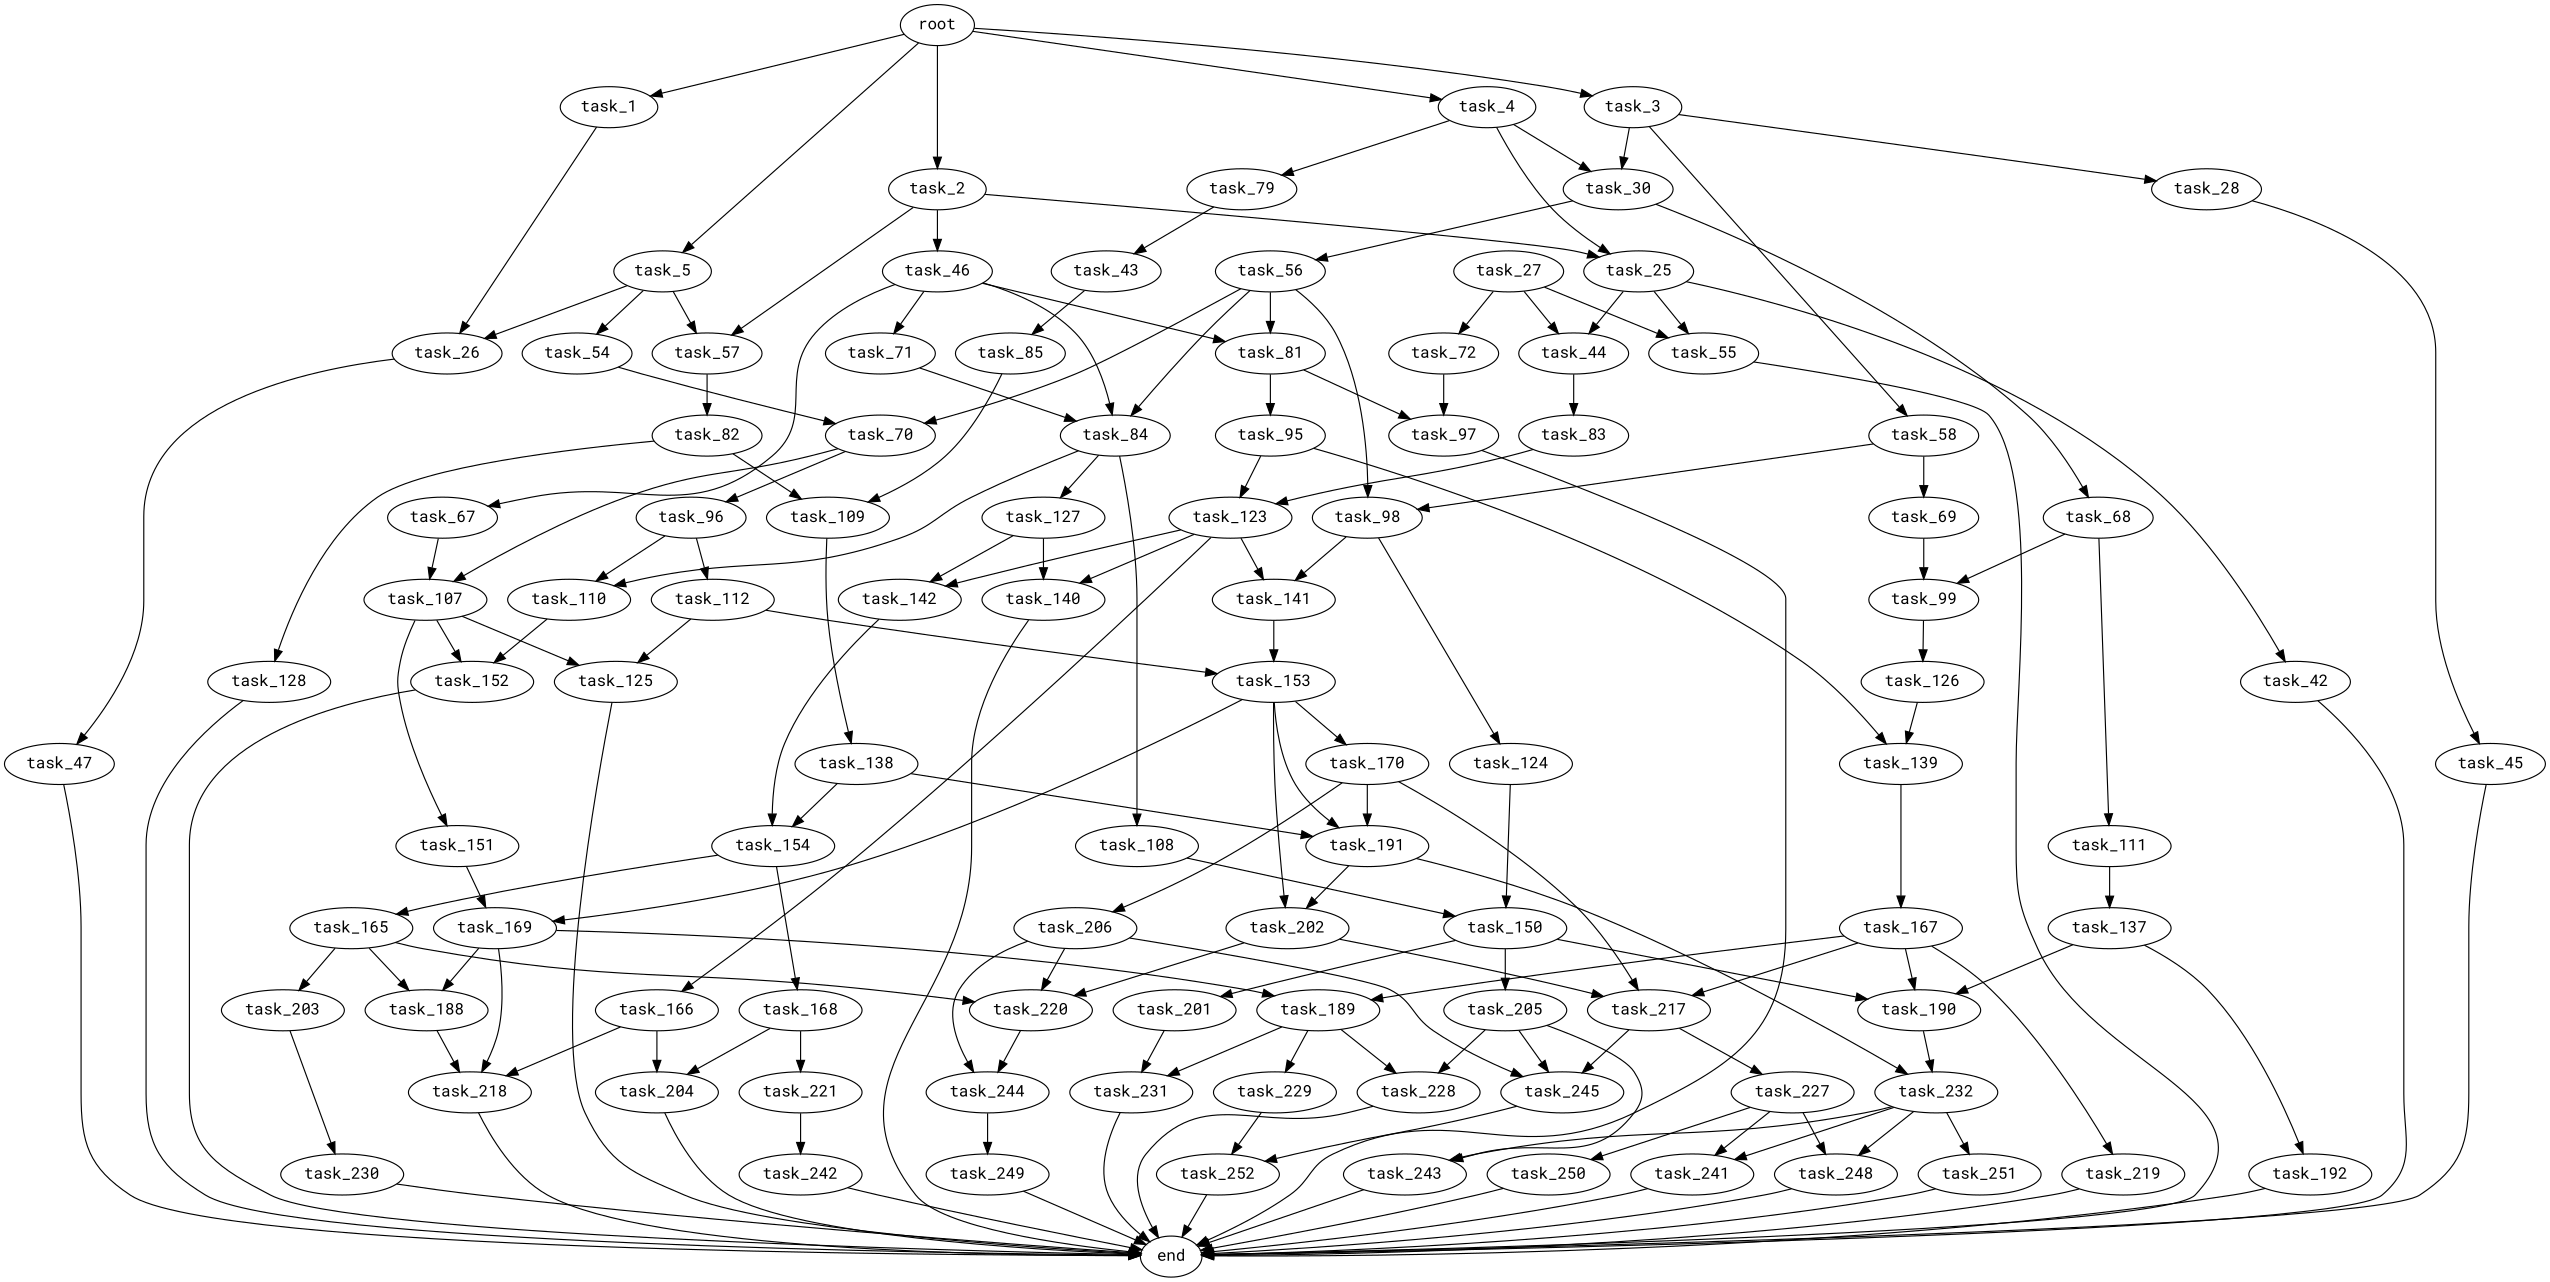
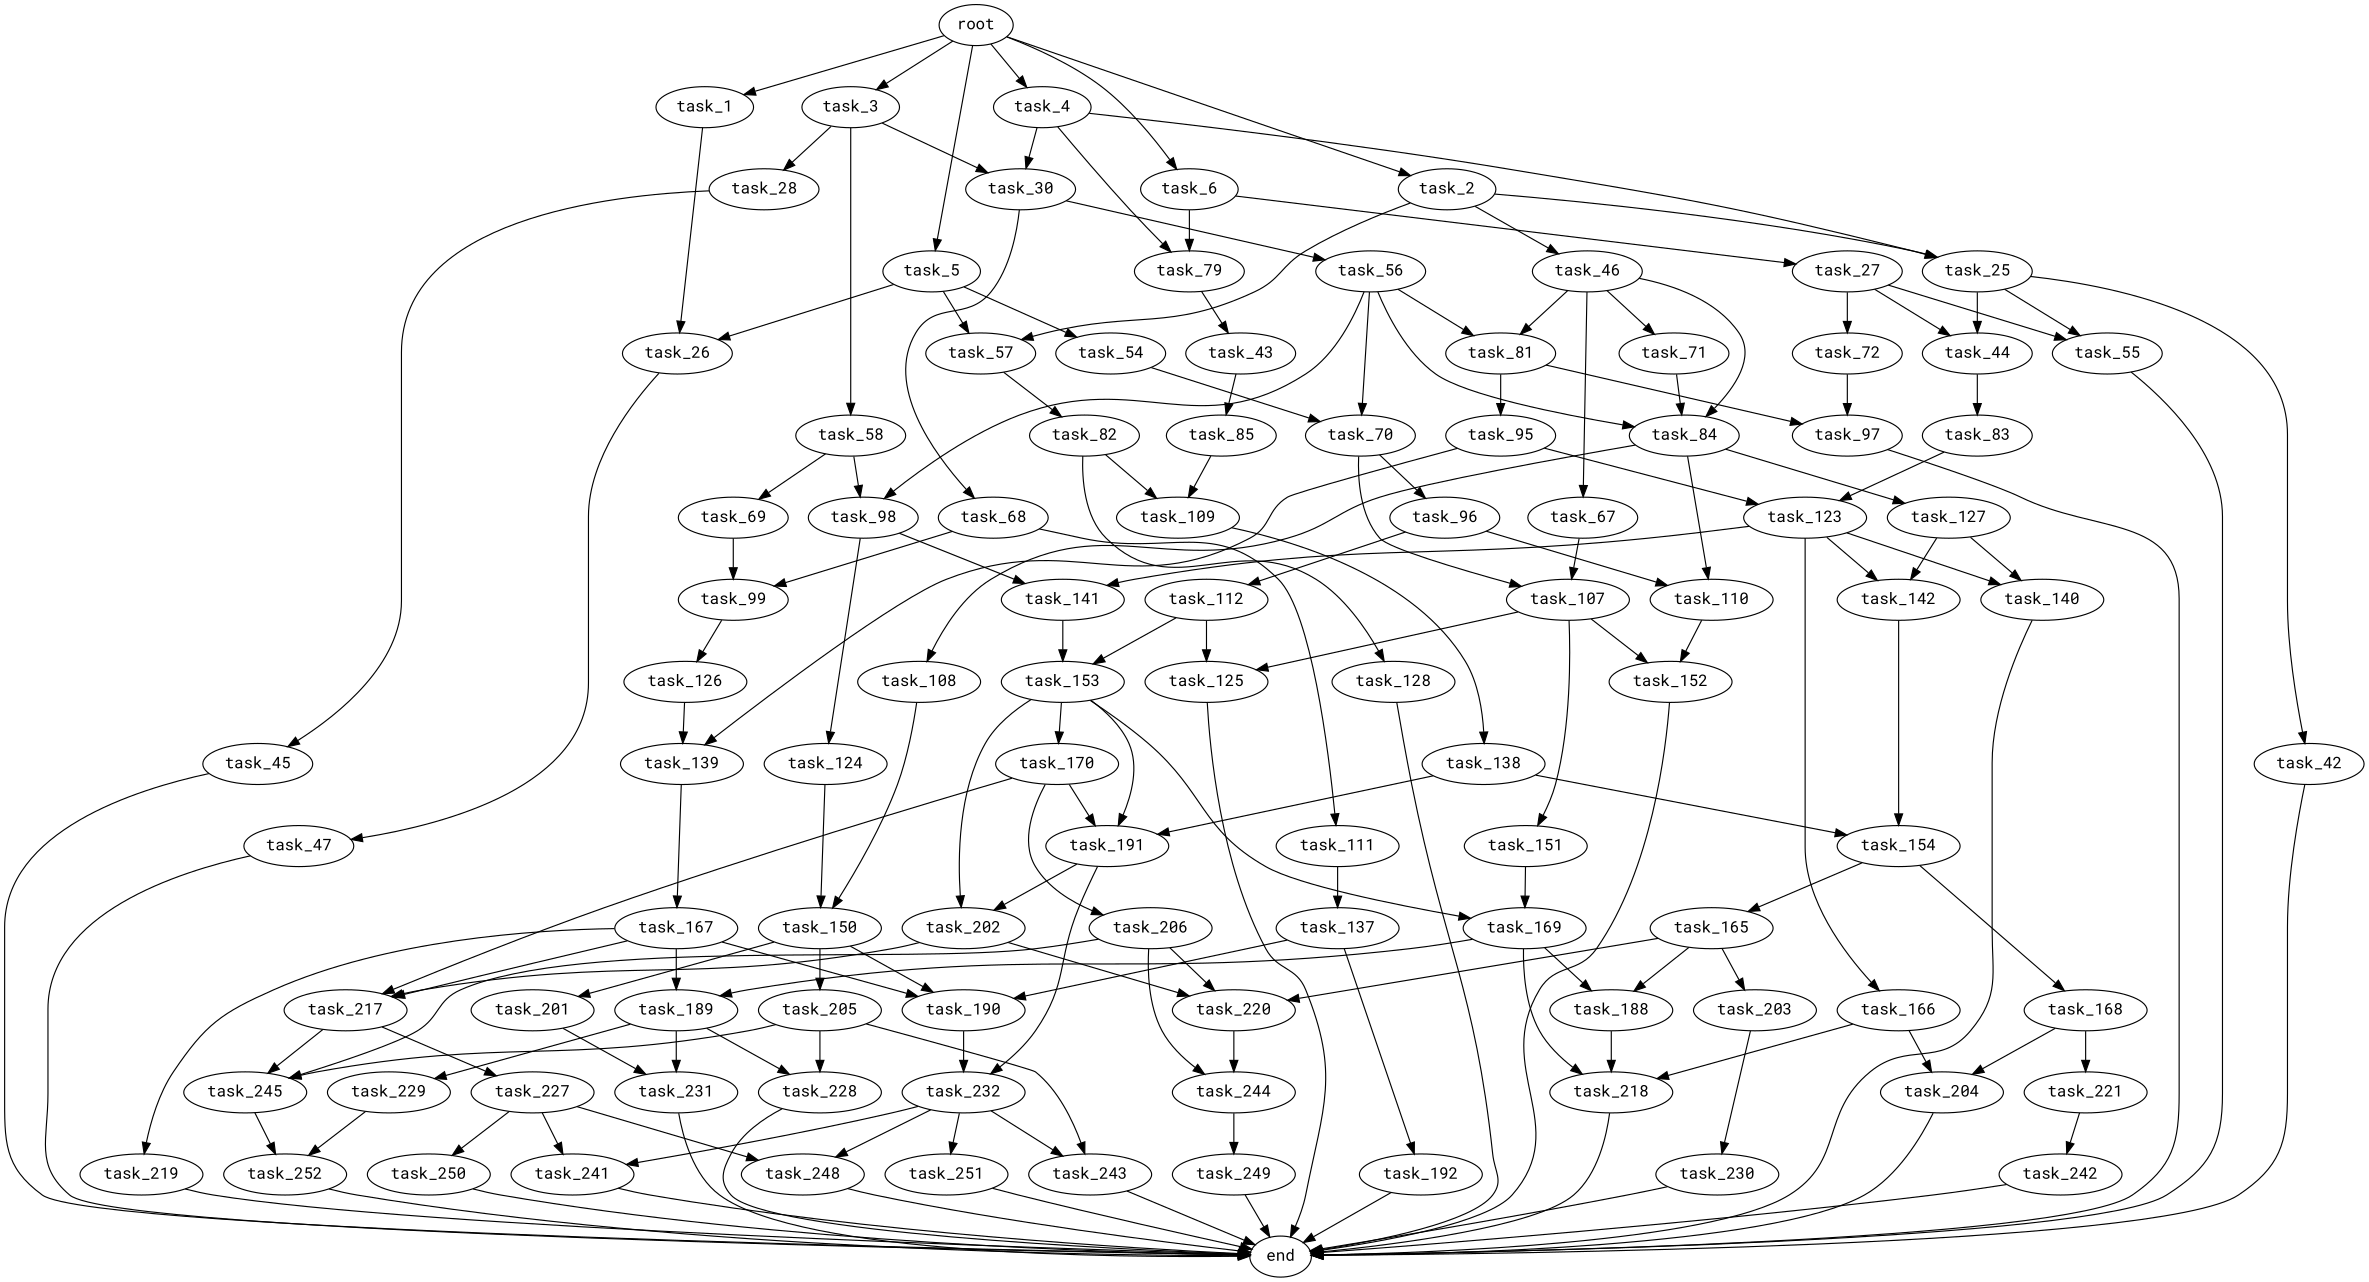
node "task_6": added
